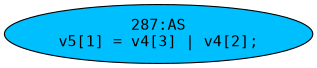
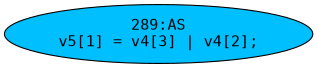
node "287:AS v5[1] = v4[3] | v4[2];": label "287:AS v5[1] = v4[3] | v4[2];" -> "289:AS v5[1] = v4[3] | v4[2];"
